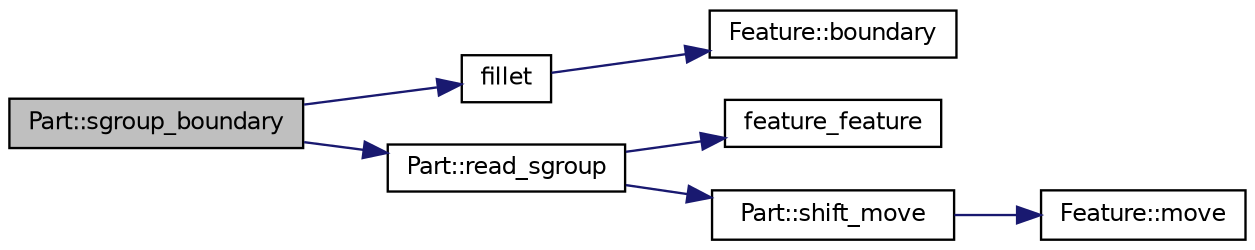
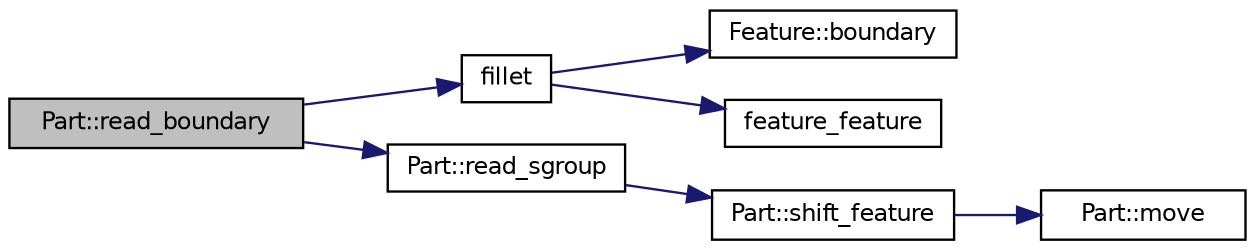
node "Part::sgroup_boundary": label "Part::sgroup_boundary" -> "Part::read_boundary"
edge "Part::read_sgroup" -> "feature_feature": now "fillet" -> "feature_feature"
node "Part::shift_move": label "Part::shift_move" -> "Part::shift_feature"
node "Feature::move": label "Feature::move" -> "Part::move"
